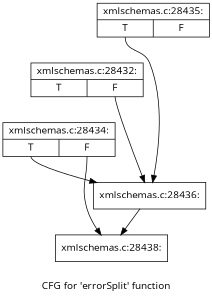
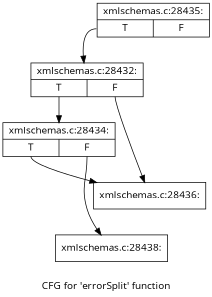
edge "xmlschemas.c:28435:" -> "xmlschemas.c:28436:": now "xmlschemas.c:28435:" -> "xmlschemas.c:28432:"
edge "xmlschemas.c:28432:" -> "xmlschemas.c:28434:": added
edge "xmlschemas.c:28436:" -> "xmlschemas.c:28438:": removed
